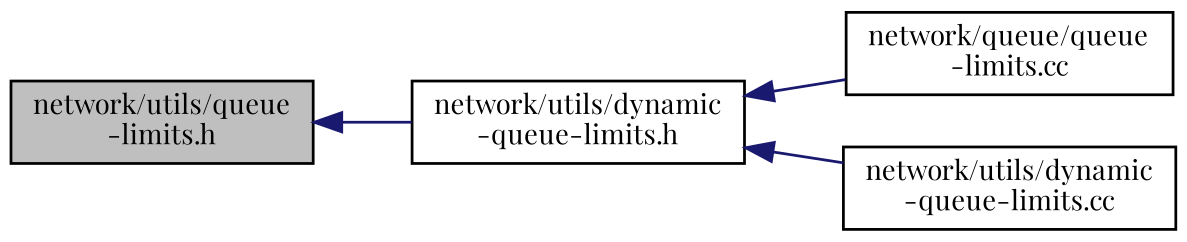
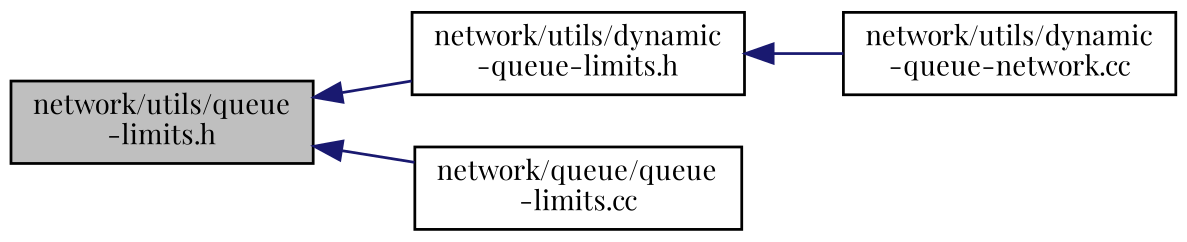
edge "network/queue/queue -limits.cc" -> "network/utils/dynamic -queue-limits.h": now "network/queue/queue -limits.cc" -> "network/utils/queue -limits.h"
node "network/utils/dynamic -queue-limits.cc": label "network/utils/dynamic -queue-limits.cc" -> "network/utils/dynamic -queue-network.cc"
